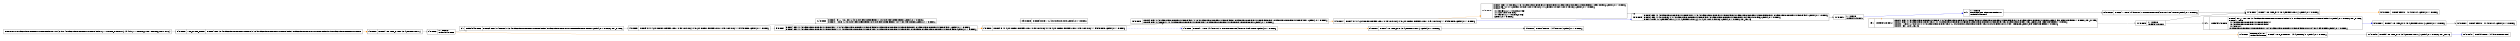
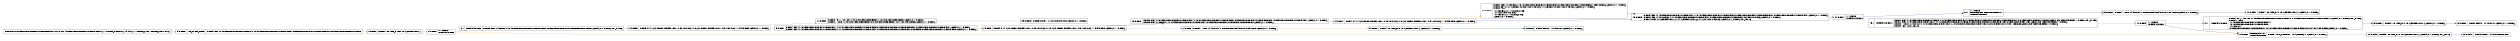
node "23: 0x0038": removed
edge "16: 0x002c" -> "22: 0x0037": now "16: 0x002c" -> "26: 0x003f"
